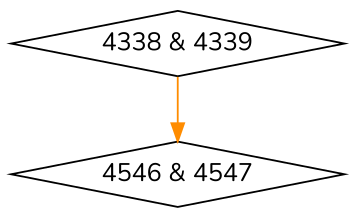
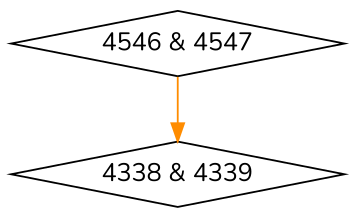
edge "4338 & 4339" -> "4546 & 4547": reversed
